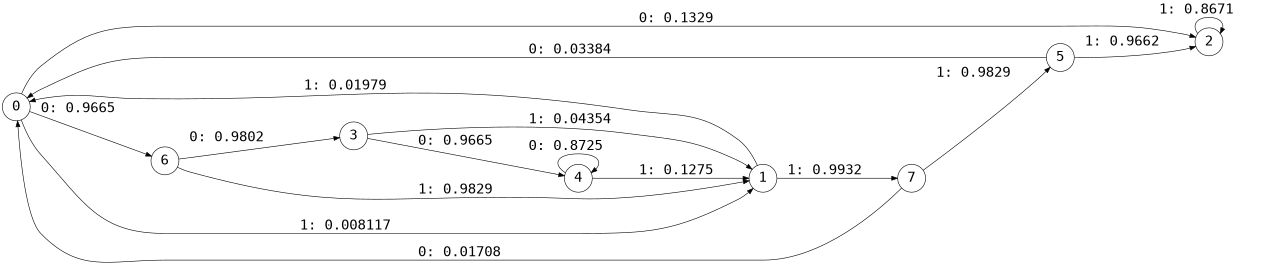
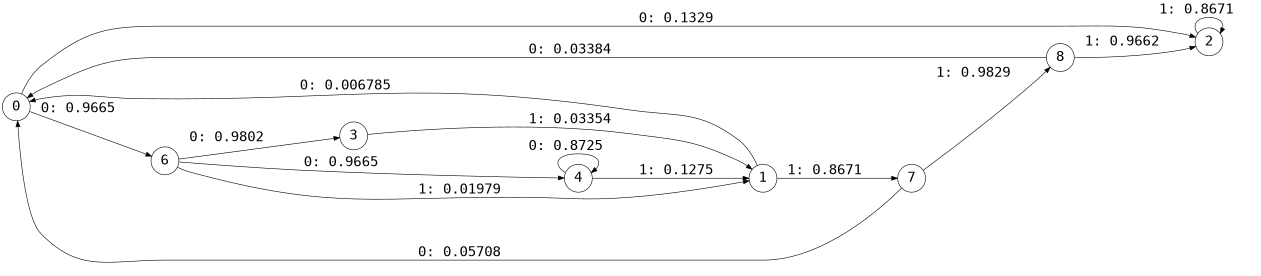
node "5": label "5" -> "8"
edge "1" -> "0": label "1: 0.01979  " -> "0: 0.006785  "
edge "3" -> "1": label "1: 0.04354  " -> "1: 0.03354  "
edge "3" -> "4": now "6" -> "4"
edge "1" -> "7": label "1: 0.9932   " -> "1: 0.8671   "
edge "6" -> "1": label "1: 0.9829   " -> "1: 0.01979  "
edge "0" -> "1": removed, label "1: 0.008117"
edge "7" -> "0": label "0: 0.01708  " -> "0: 0.05708  "
